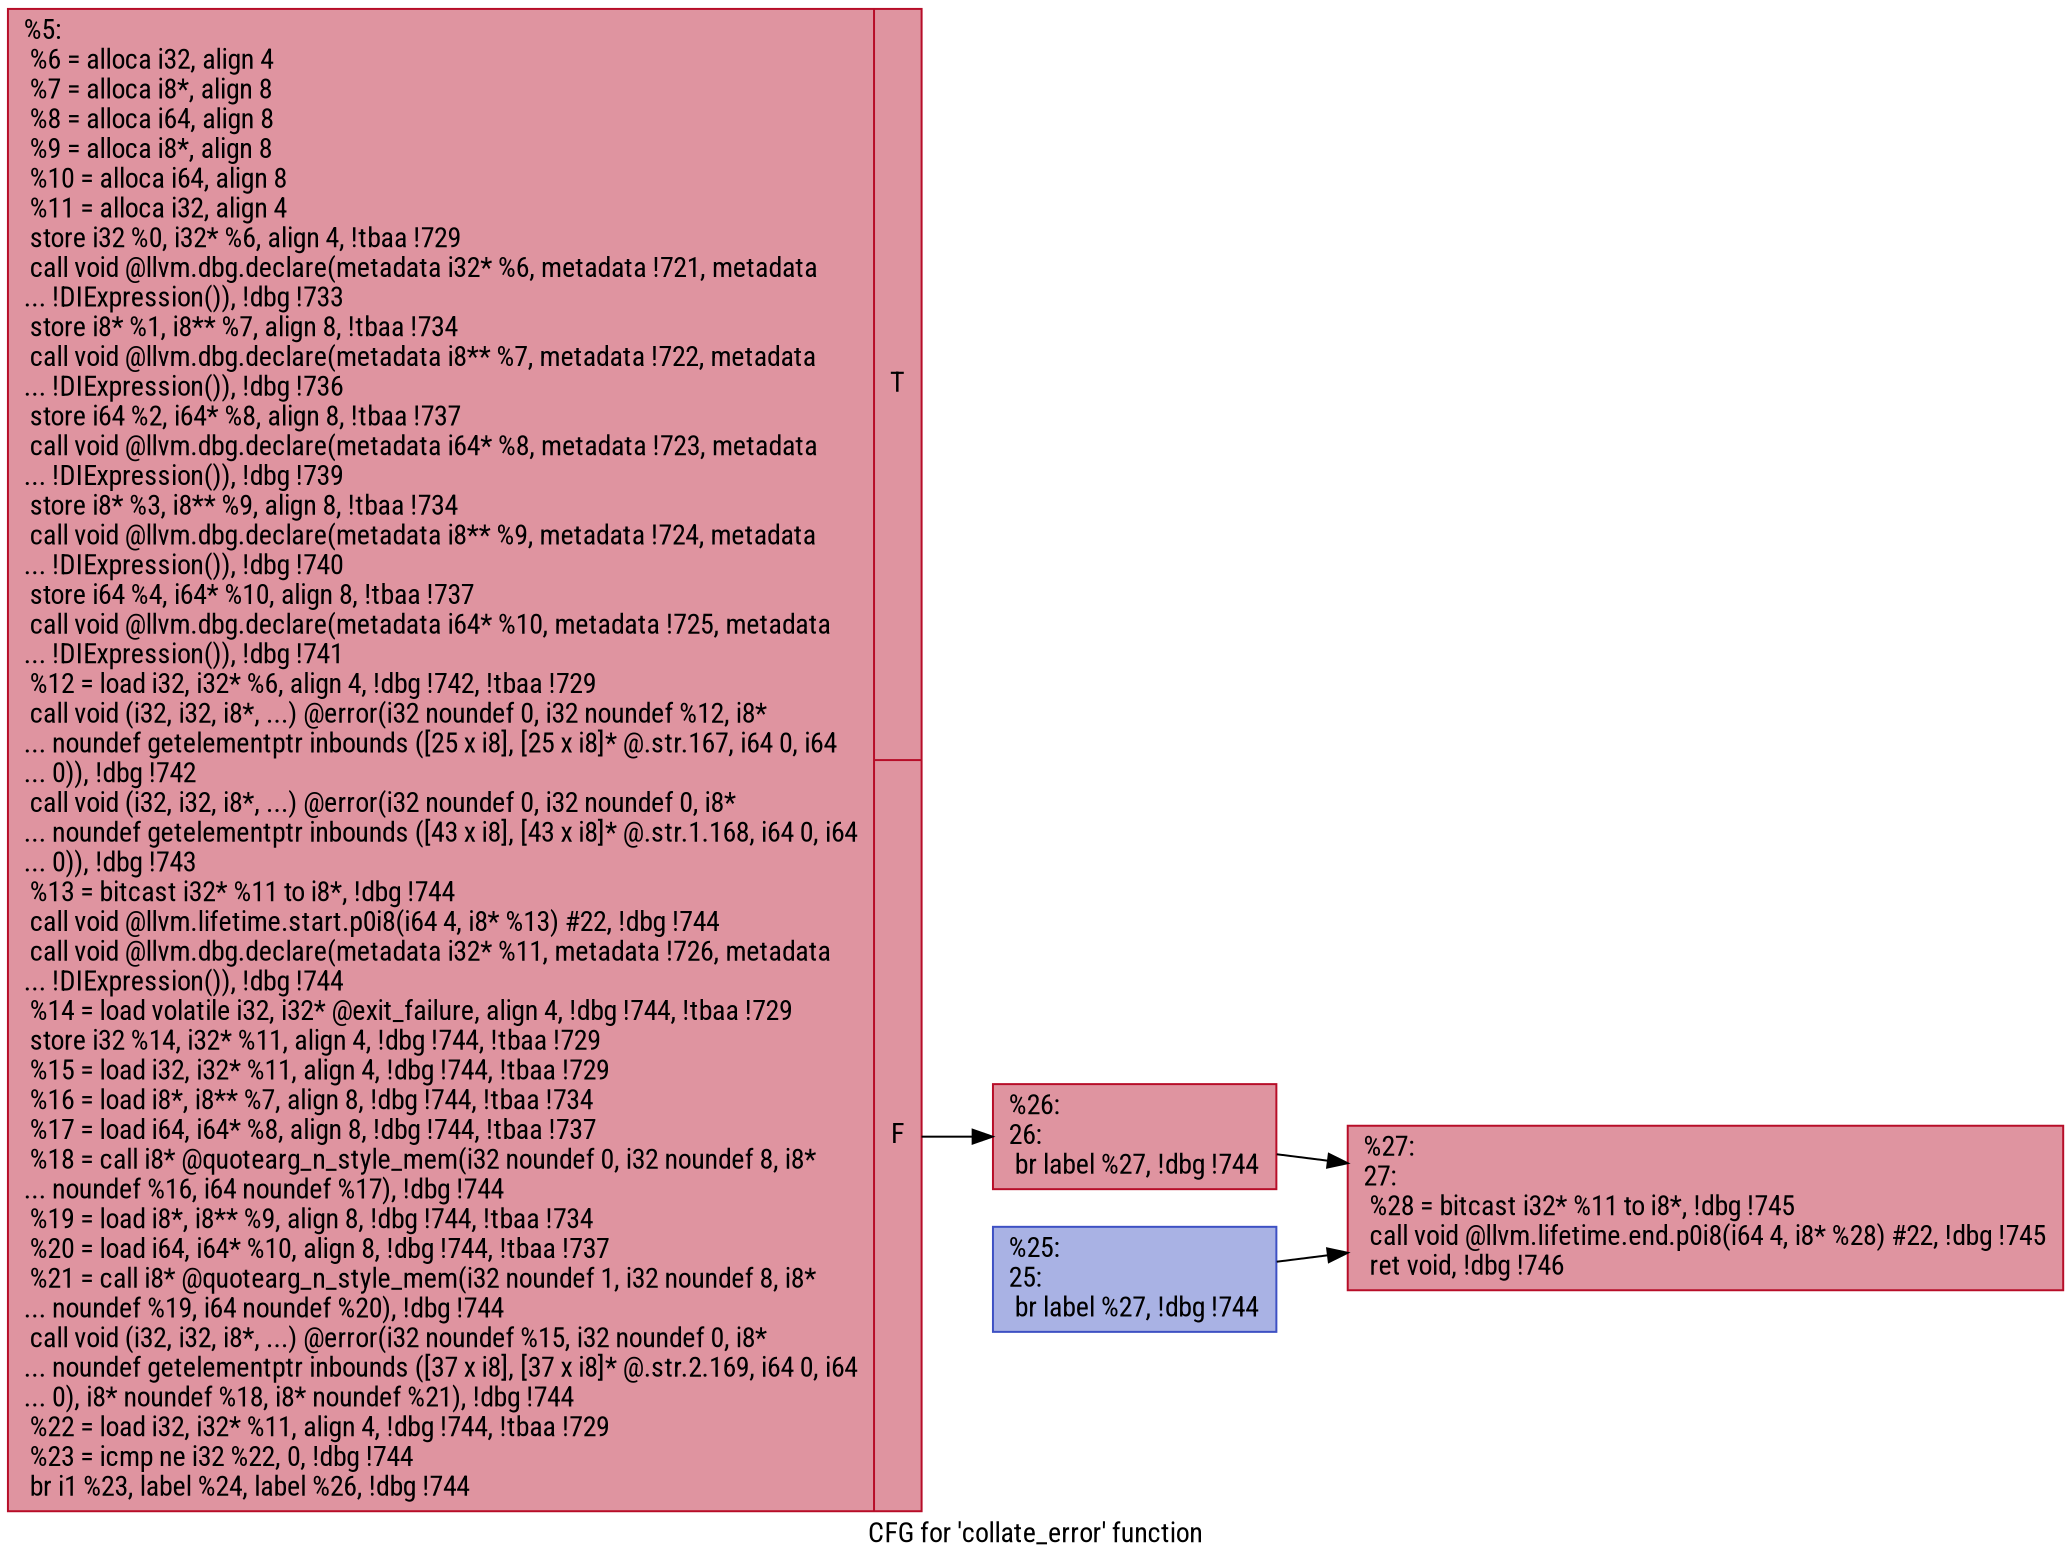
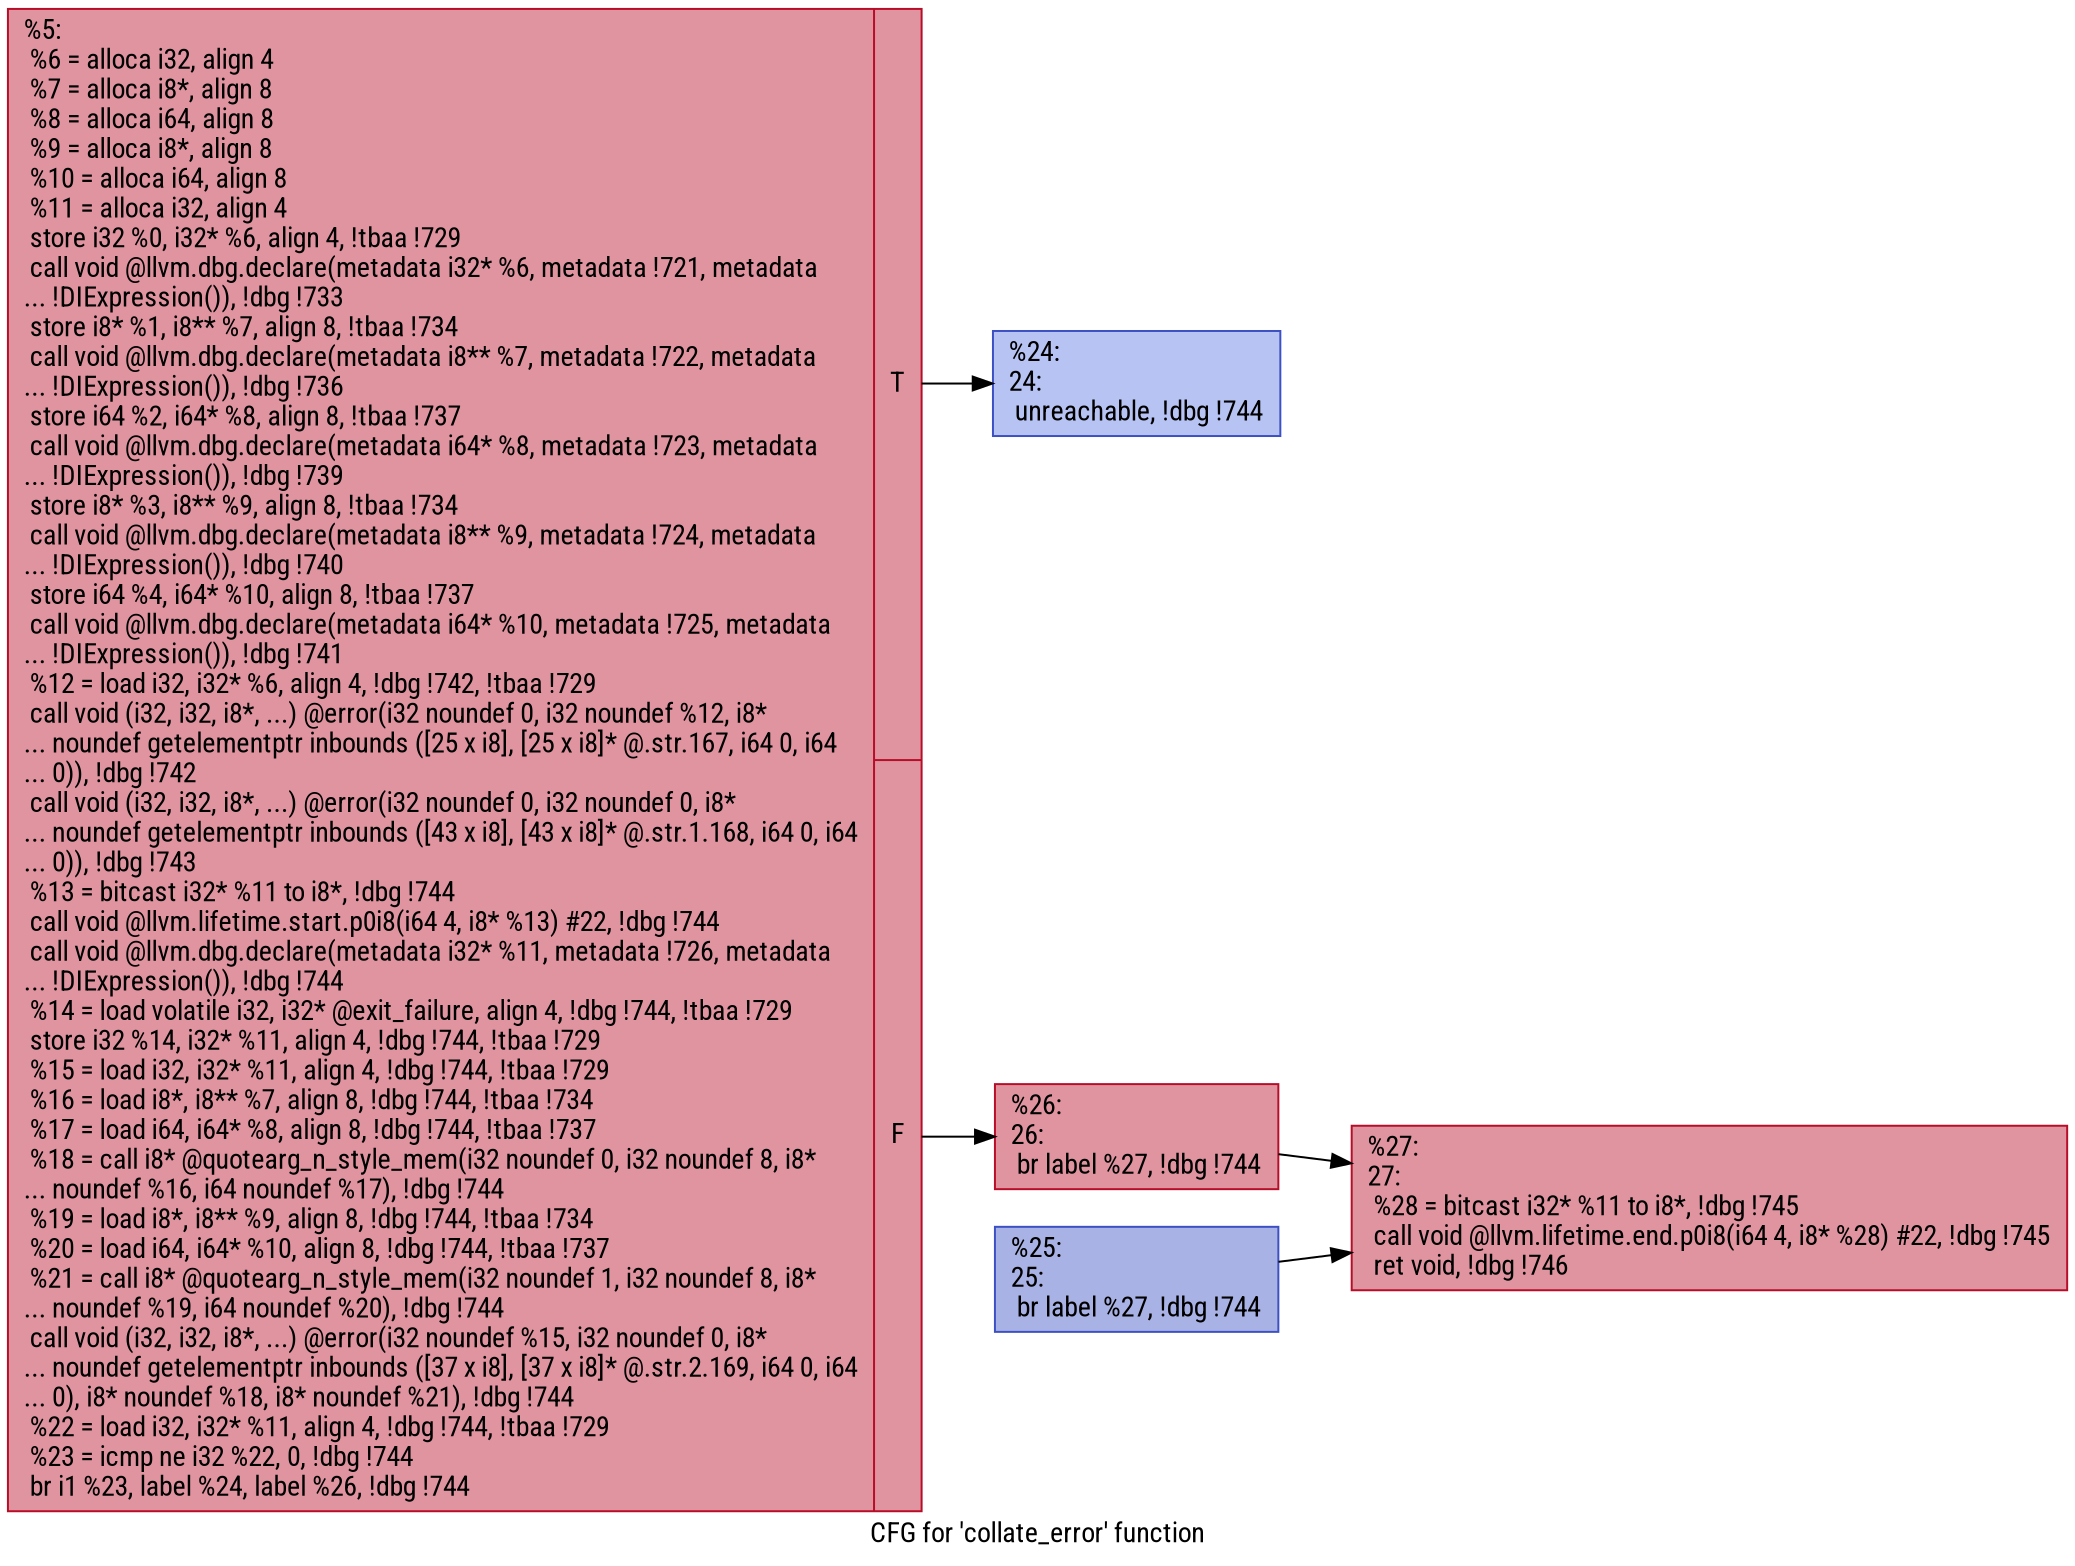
node "%24:": added
